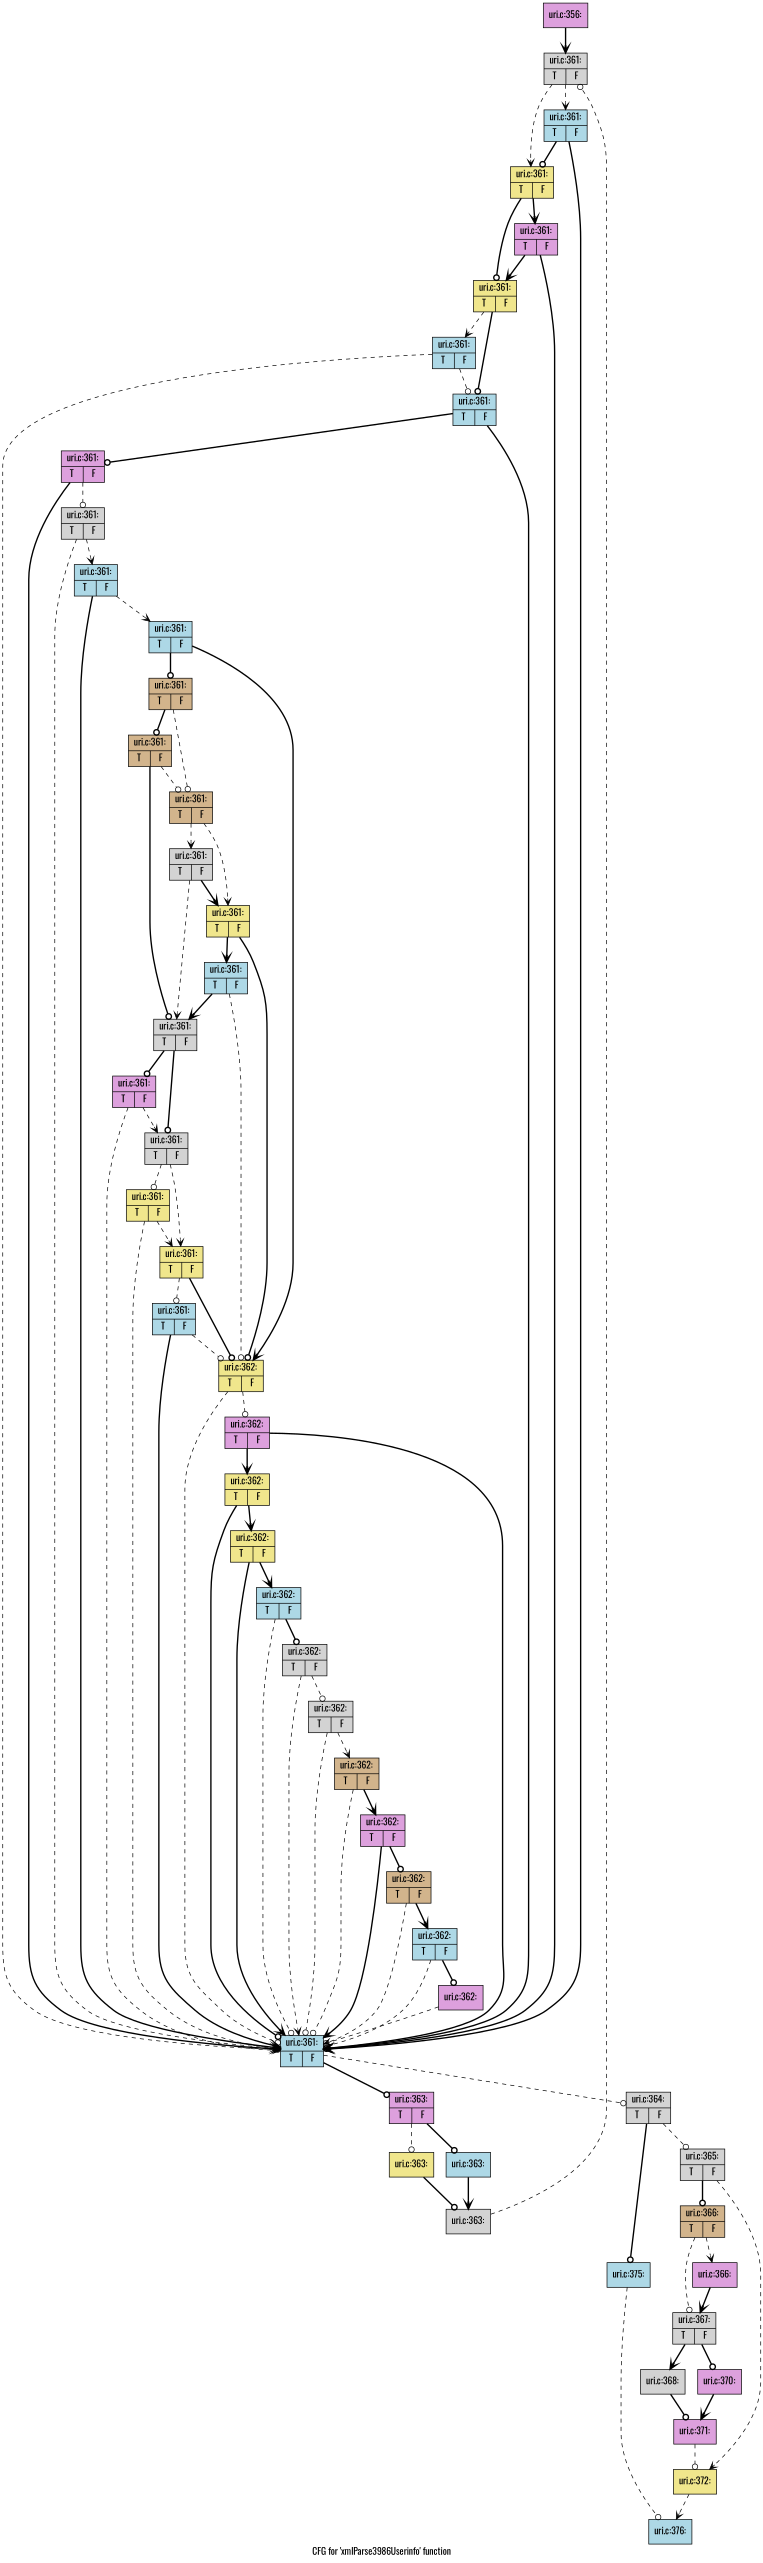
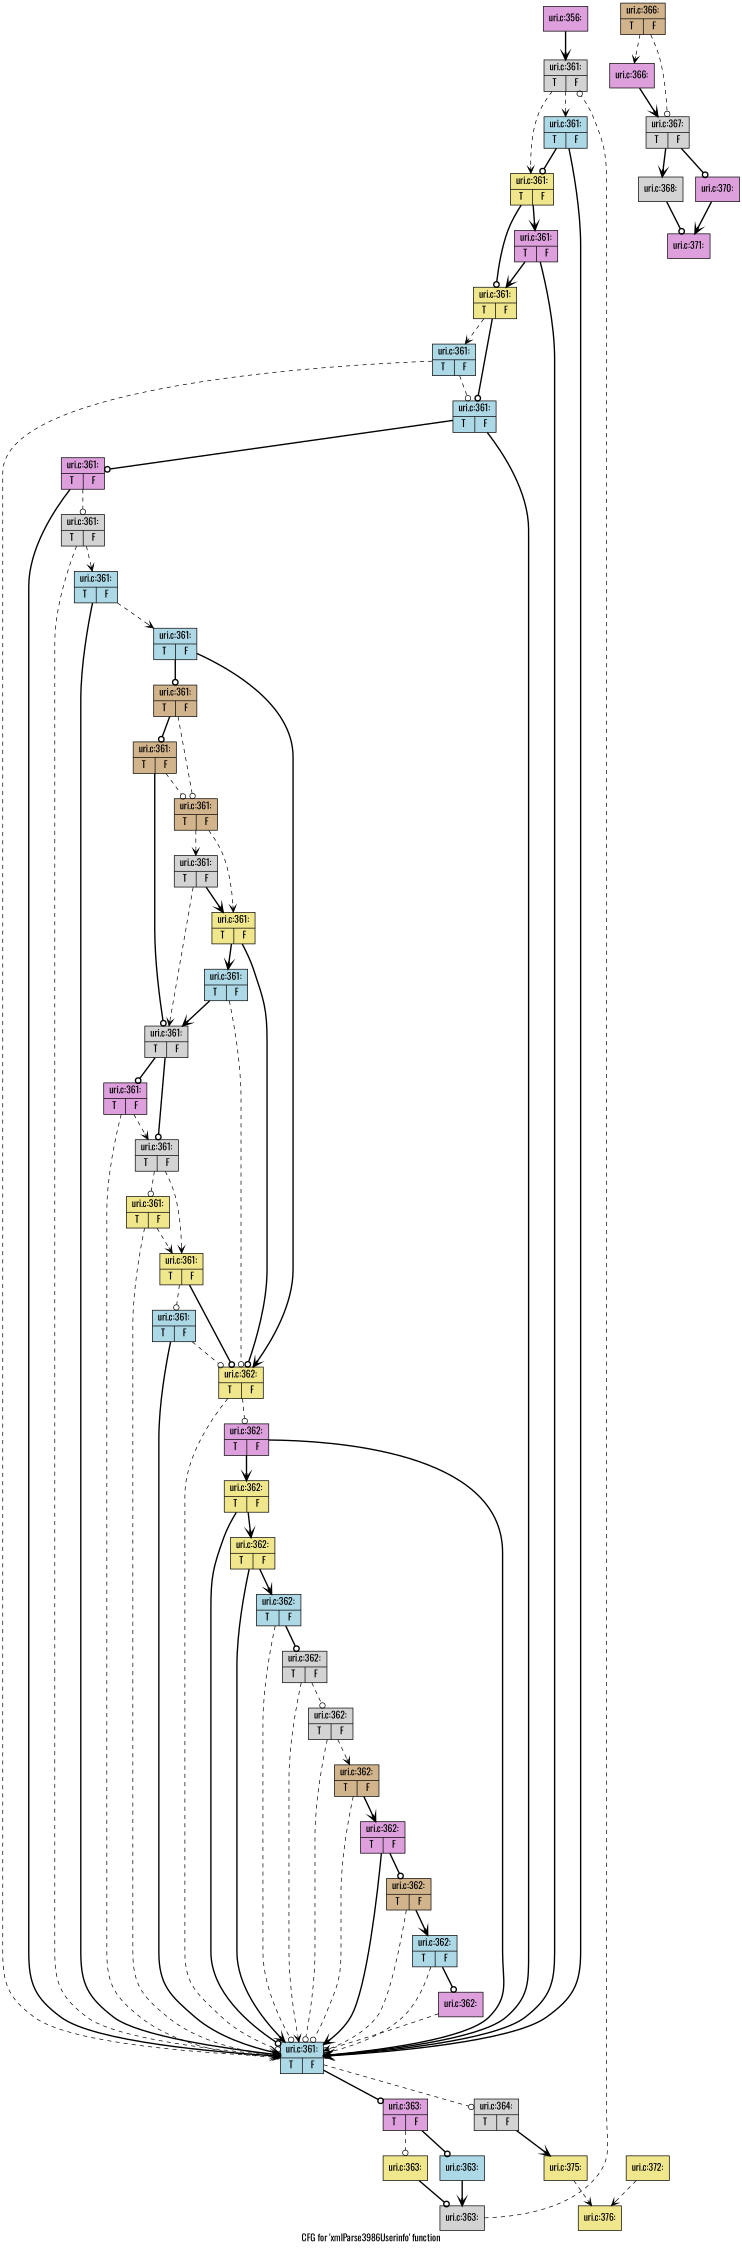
node "uri.c:365:": removed
edge "uri.c:364:" -> "uri.c:375:": arrowhead odot -> vee
node "uri.c:375:": fillcolor lightblue -> khaki
edge "uri.c:375:" -> "uri.c:376:": arrowhead odot -> vee
edge "uri.c:371:" -> "uri.c:372:": removed
node "uri.c:376:": fillcolor lightblue -> khaki
